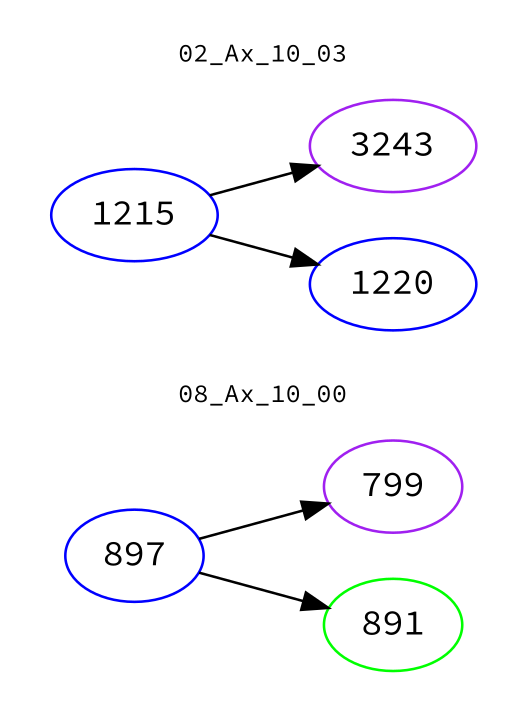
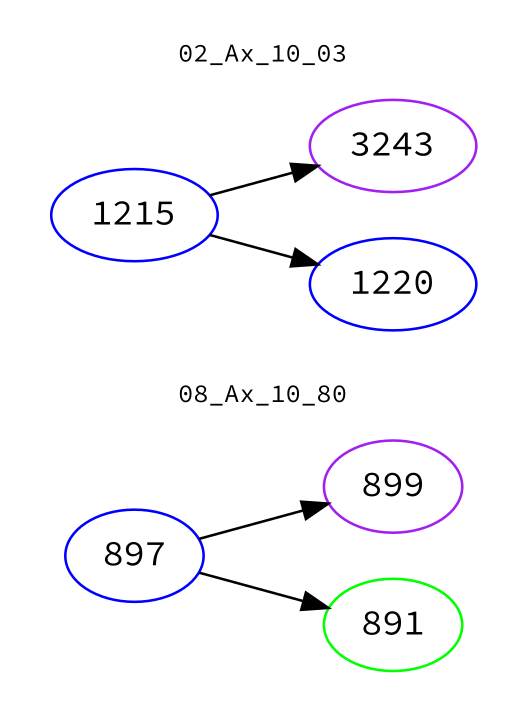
cluster "08_Ax_10_00": label "08_Ax_10_00" -> "08_Ax_10_80"
node "799": label "799" -> "899"
